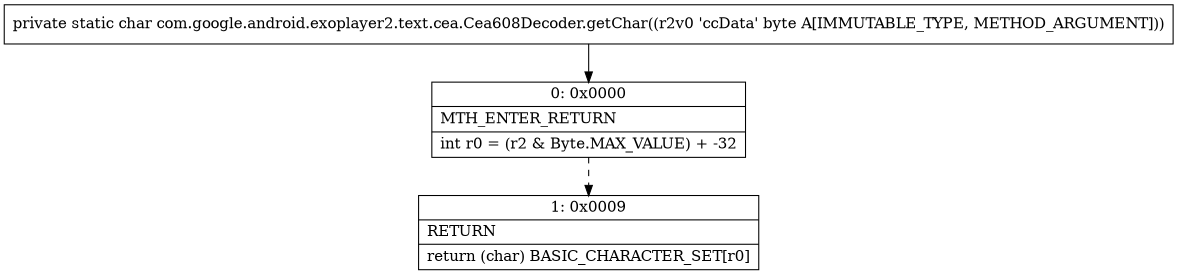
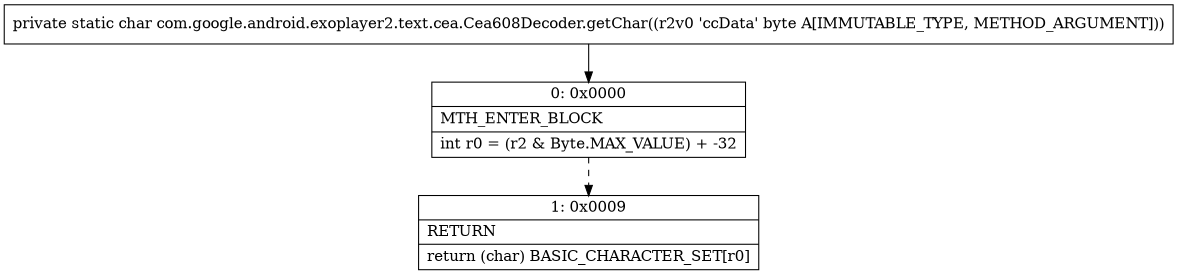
node "0: 0x0000": text "MTH_ENTER_RETURN" -> "MTH_ENTER_BLOCK"
